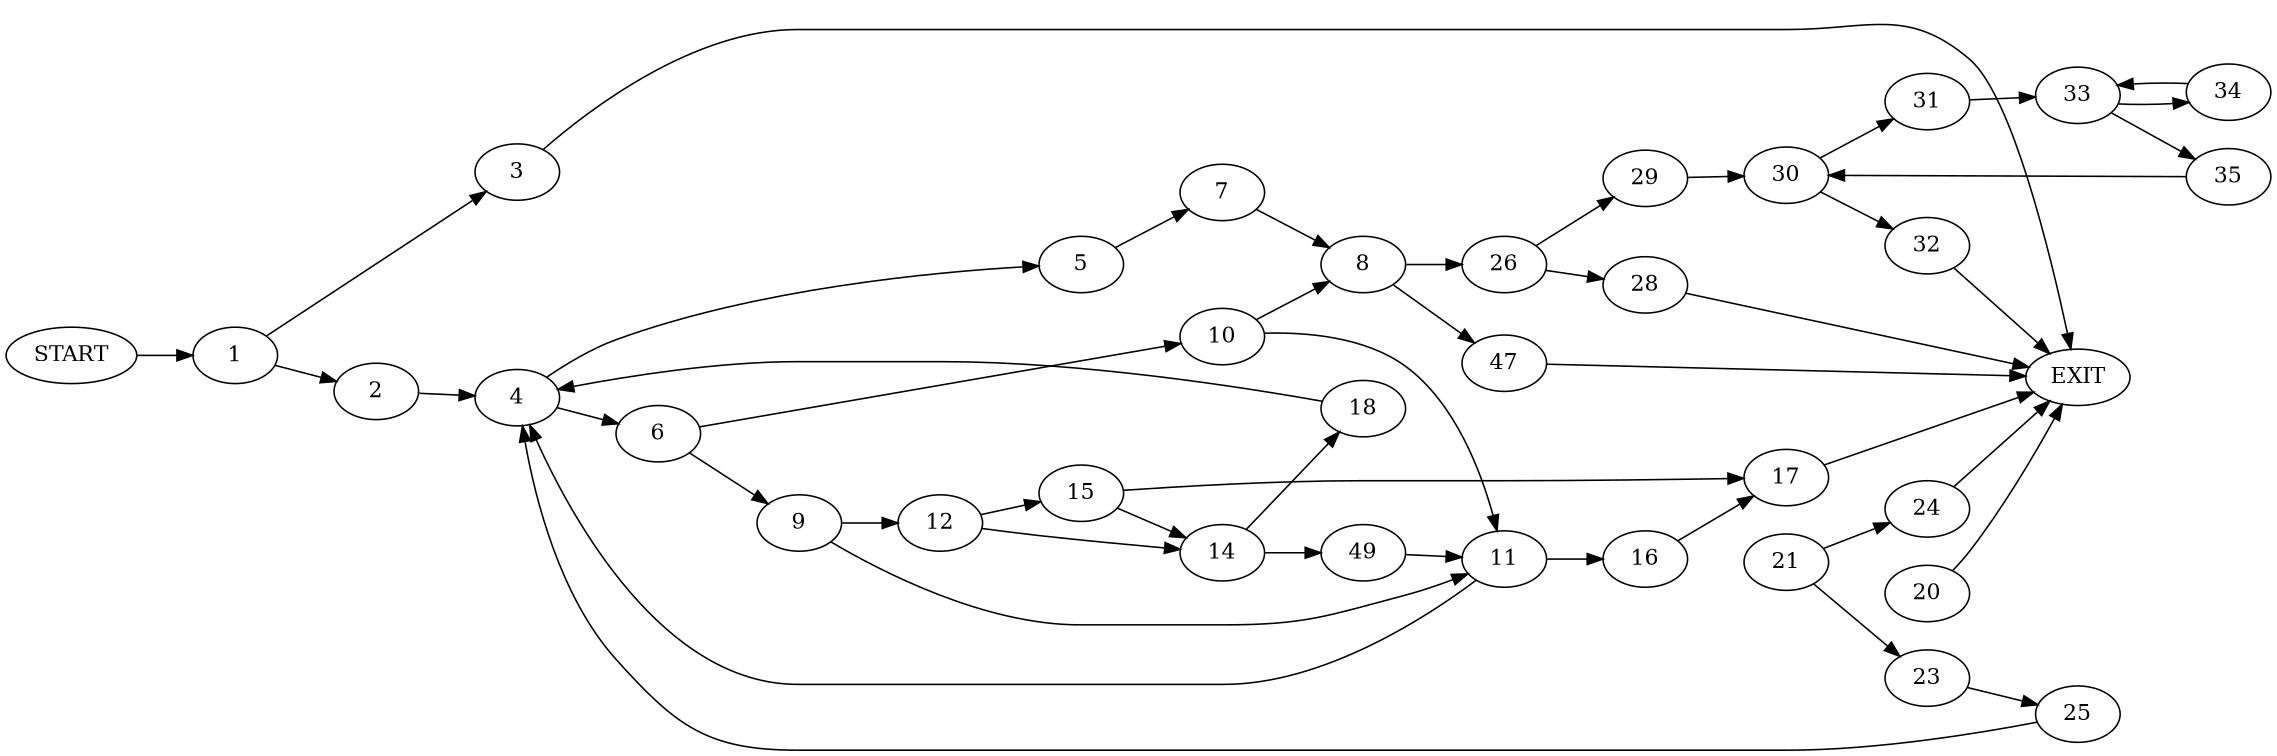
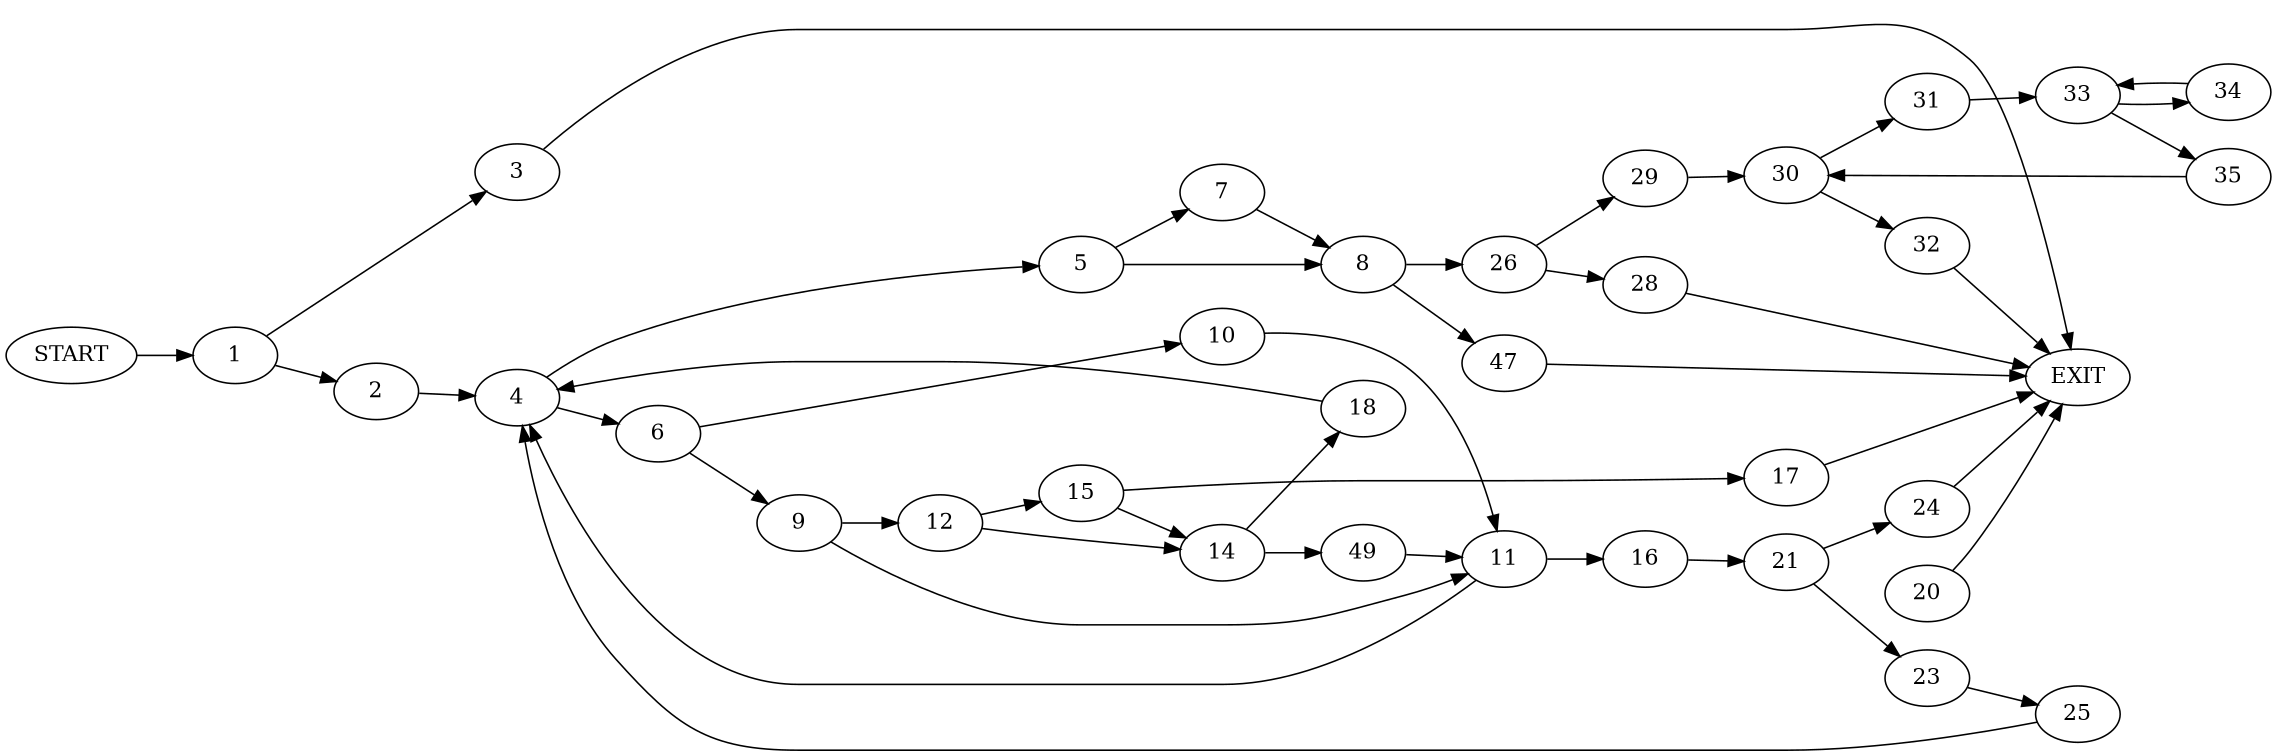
edge "10" -> "8": now "5" -> "8"
edge "16" -> "17": now "16" -> "21"
